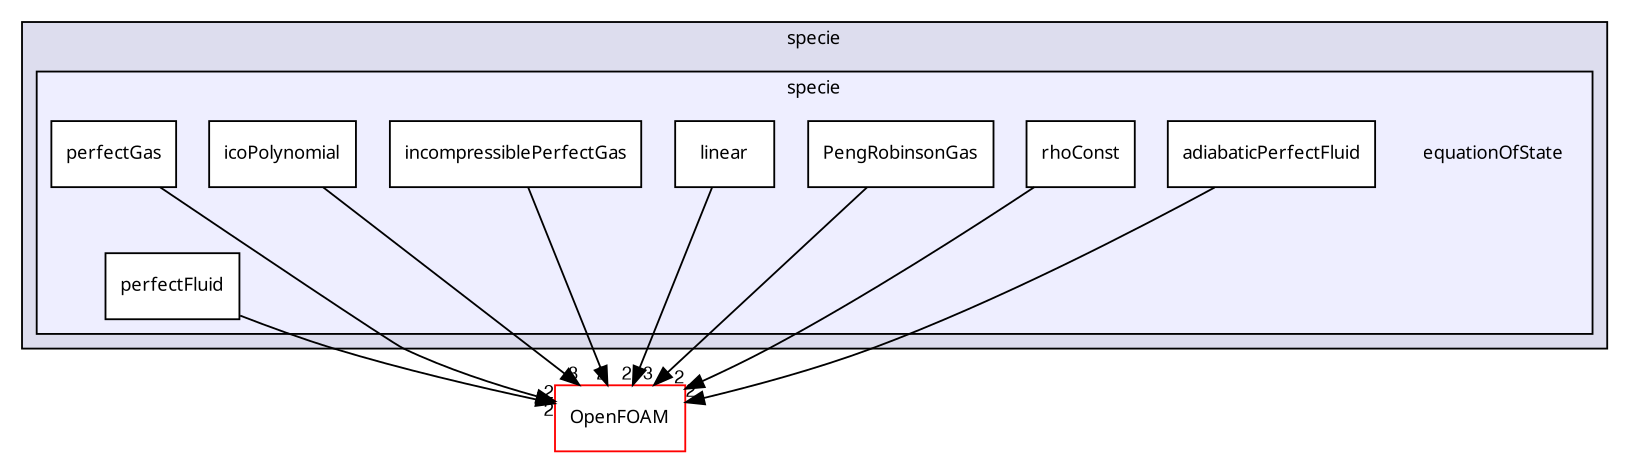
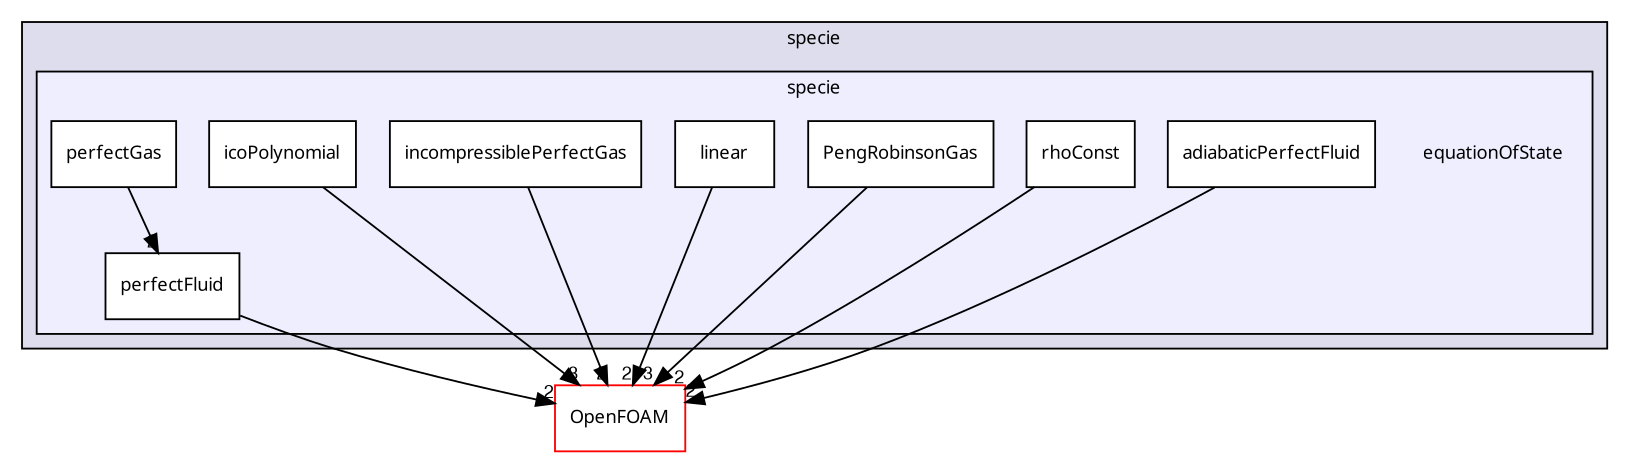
edge "perfectGas" -> "OpenFOAM": now "perfectGas" -> "perfectFluid"
